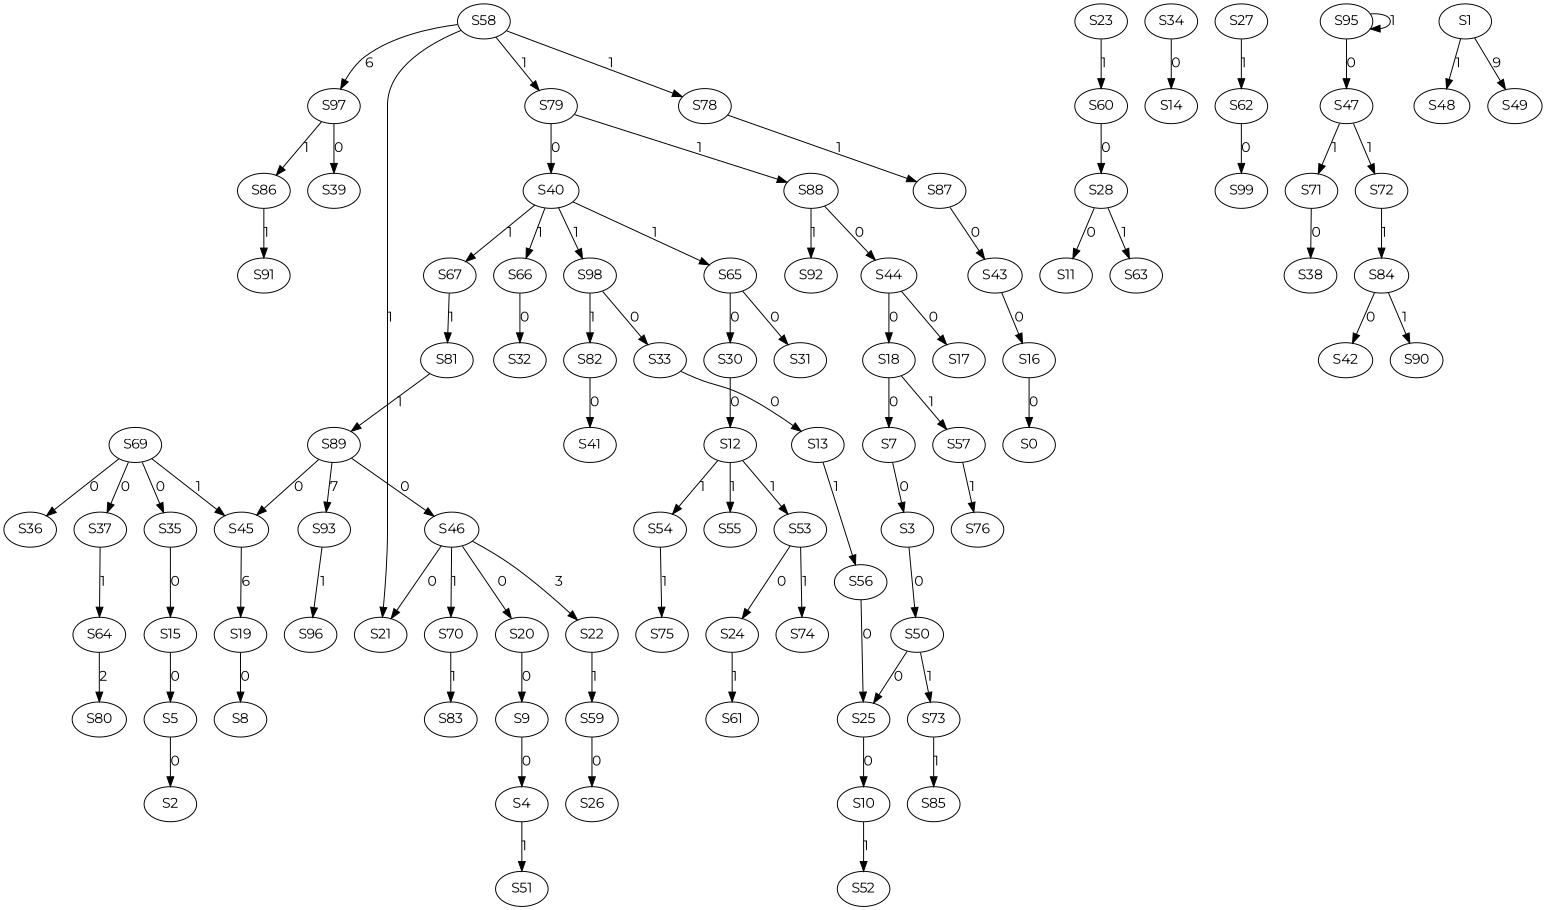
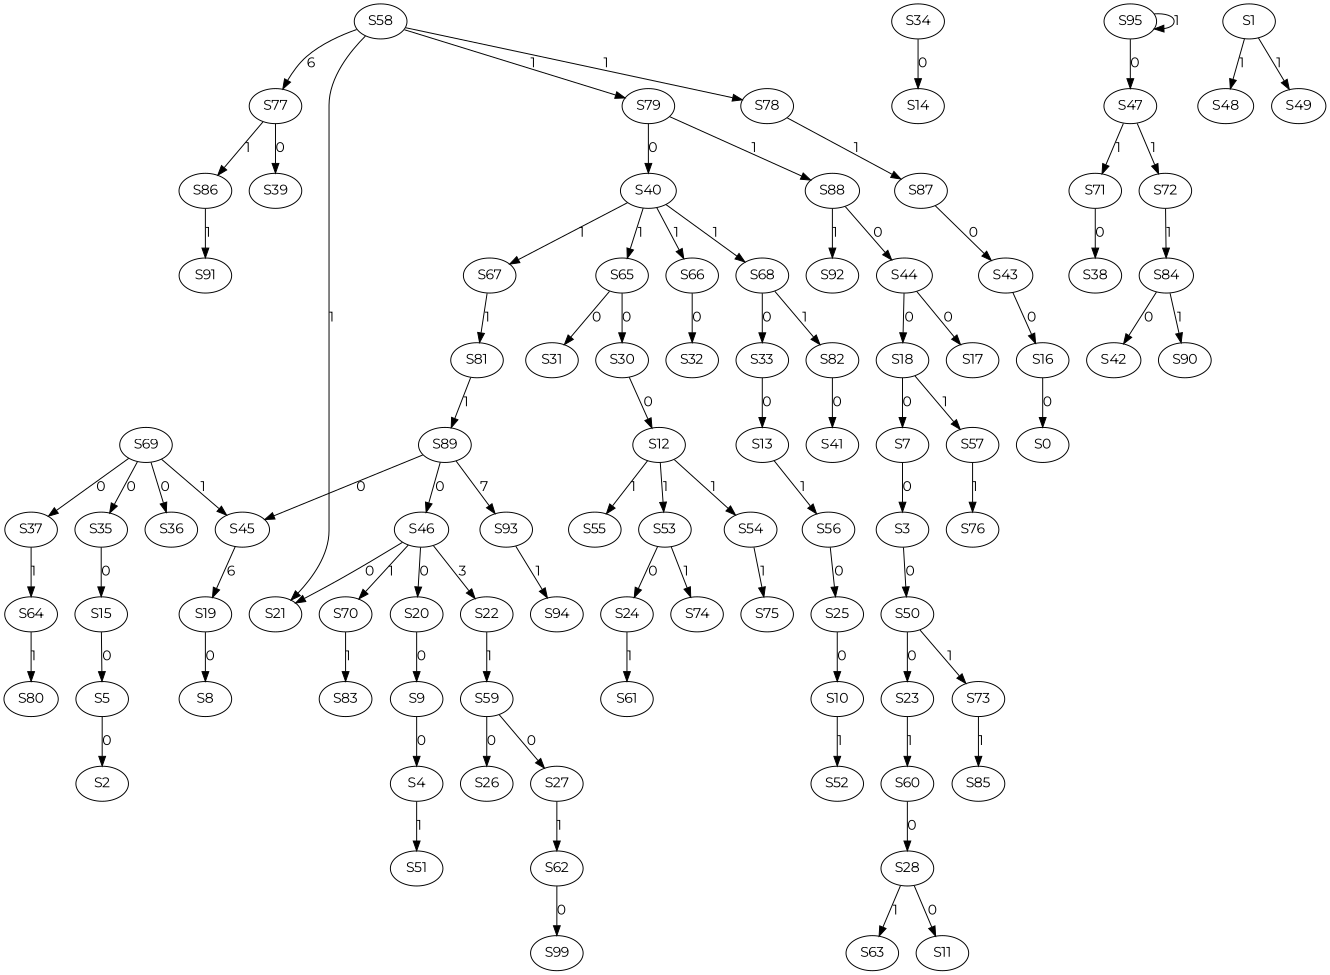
edge "S1" -> "S49": label "9" -> "1"
node "S97": label "S97" -> "S77"
node "S98": label "S98" -> "S68"
node "S96": label "S96" -> "S94"
edge "S50" -> "S25": now "S50" -> "S23"
edge "S64" -> "S80": label "2" -> "1"
edge "S59" -> "S27": added, label "0"
